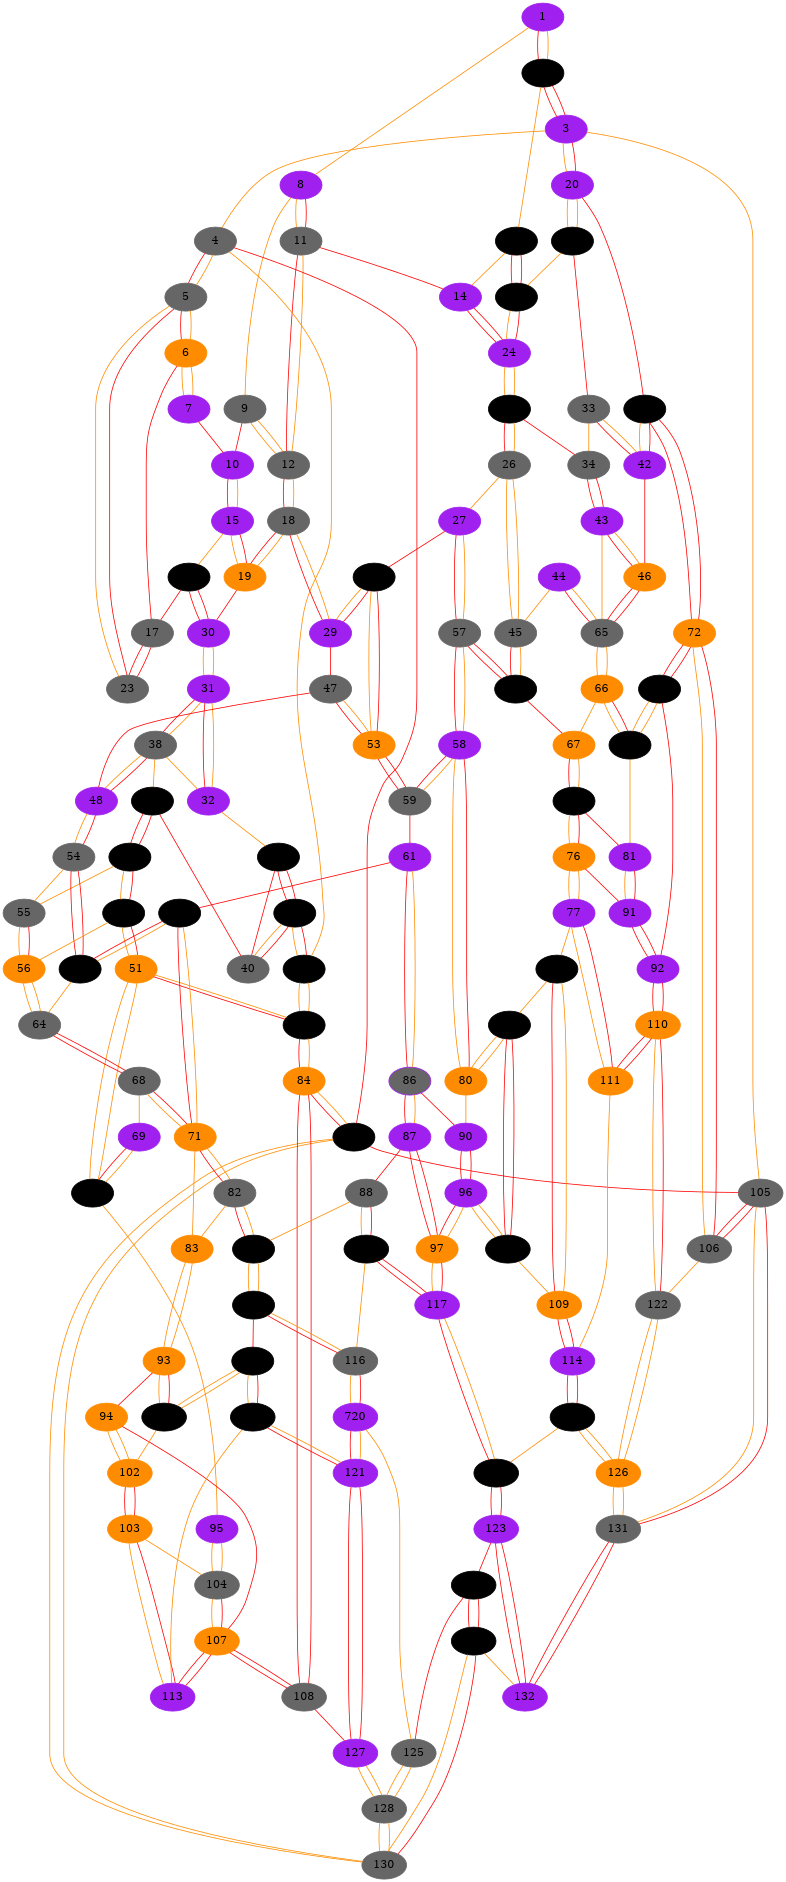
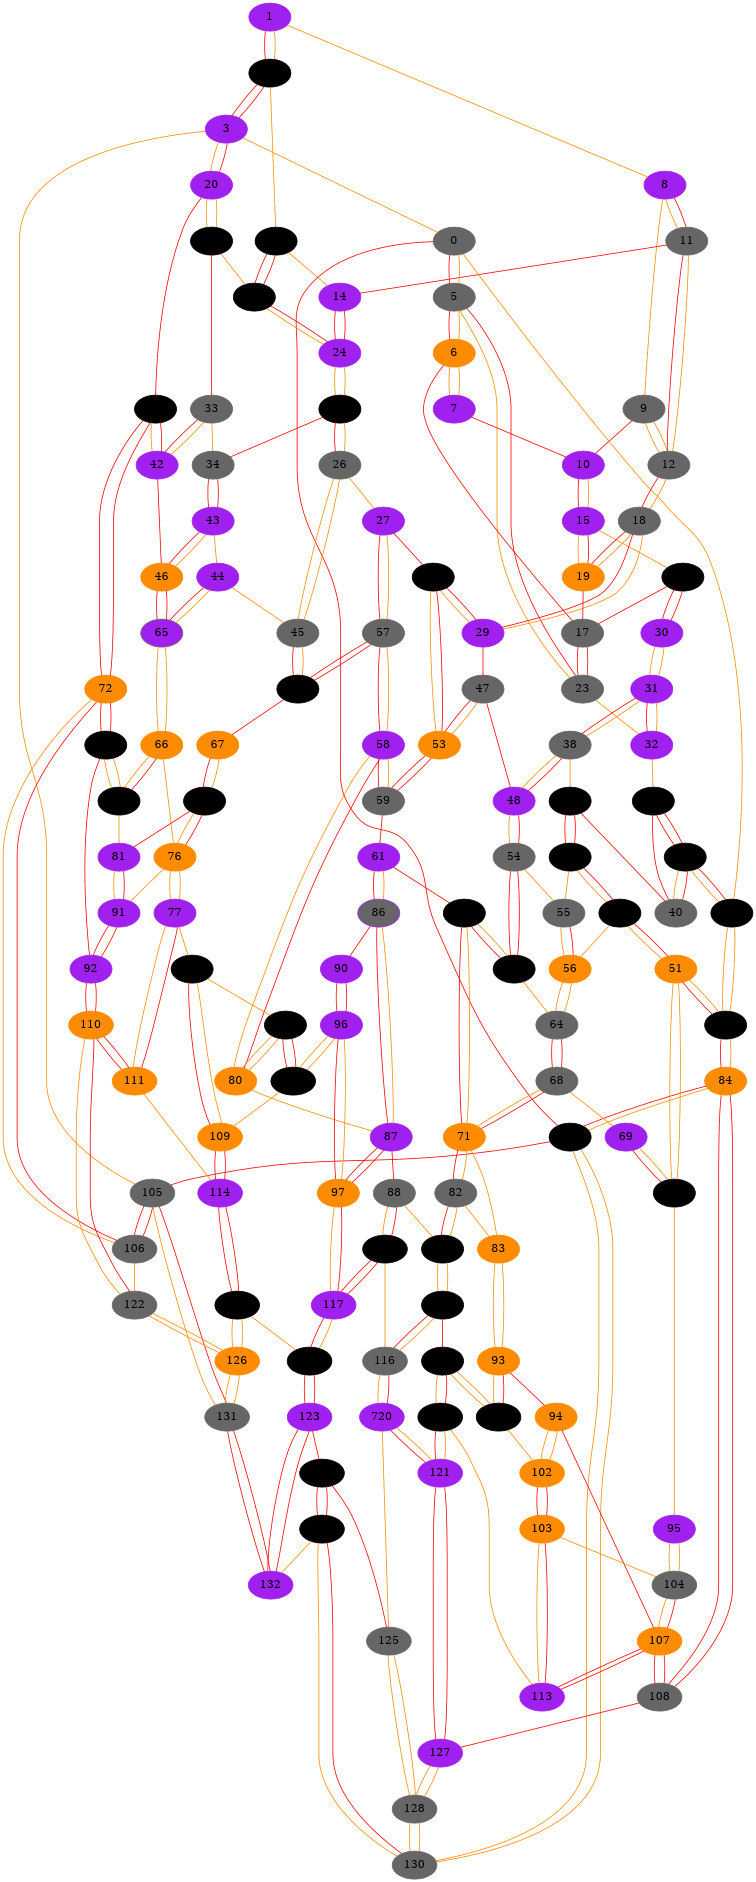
node "4": label "4" -> "0"
edge "43" -- "65": now "43" -- "44"
edge "19" -- "30": now "19" -- "17"
node "65": fillcolor gray40 -> purple
edge "66" -- "67": now "66" -- "76"
edge "38" -- "32": now "23" -- "32"
edge "76" -- "91": color red -> darkorange
edge "80" -- "90": now "80" -- "87"
